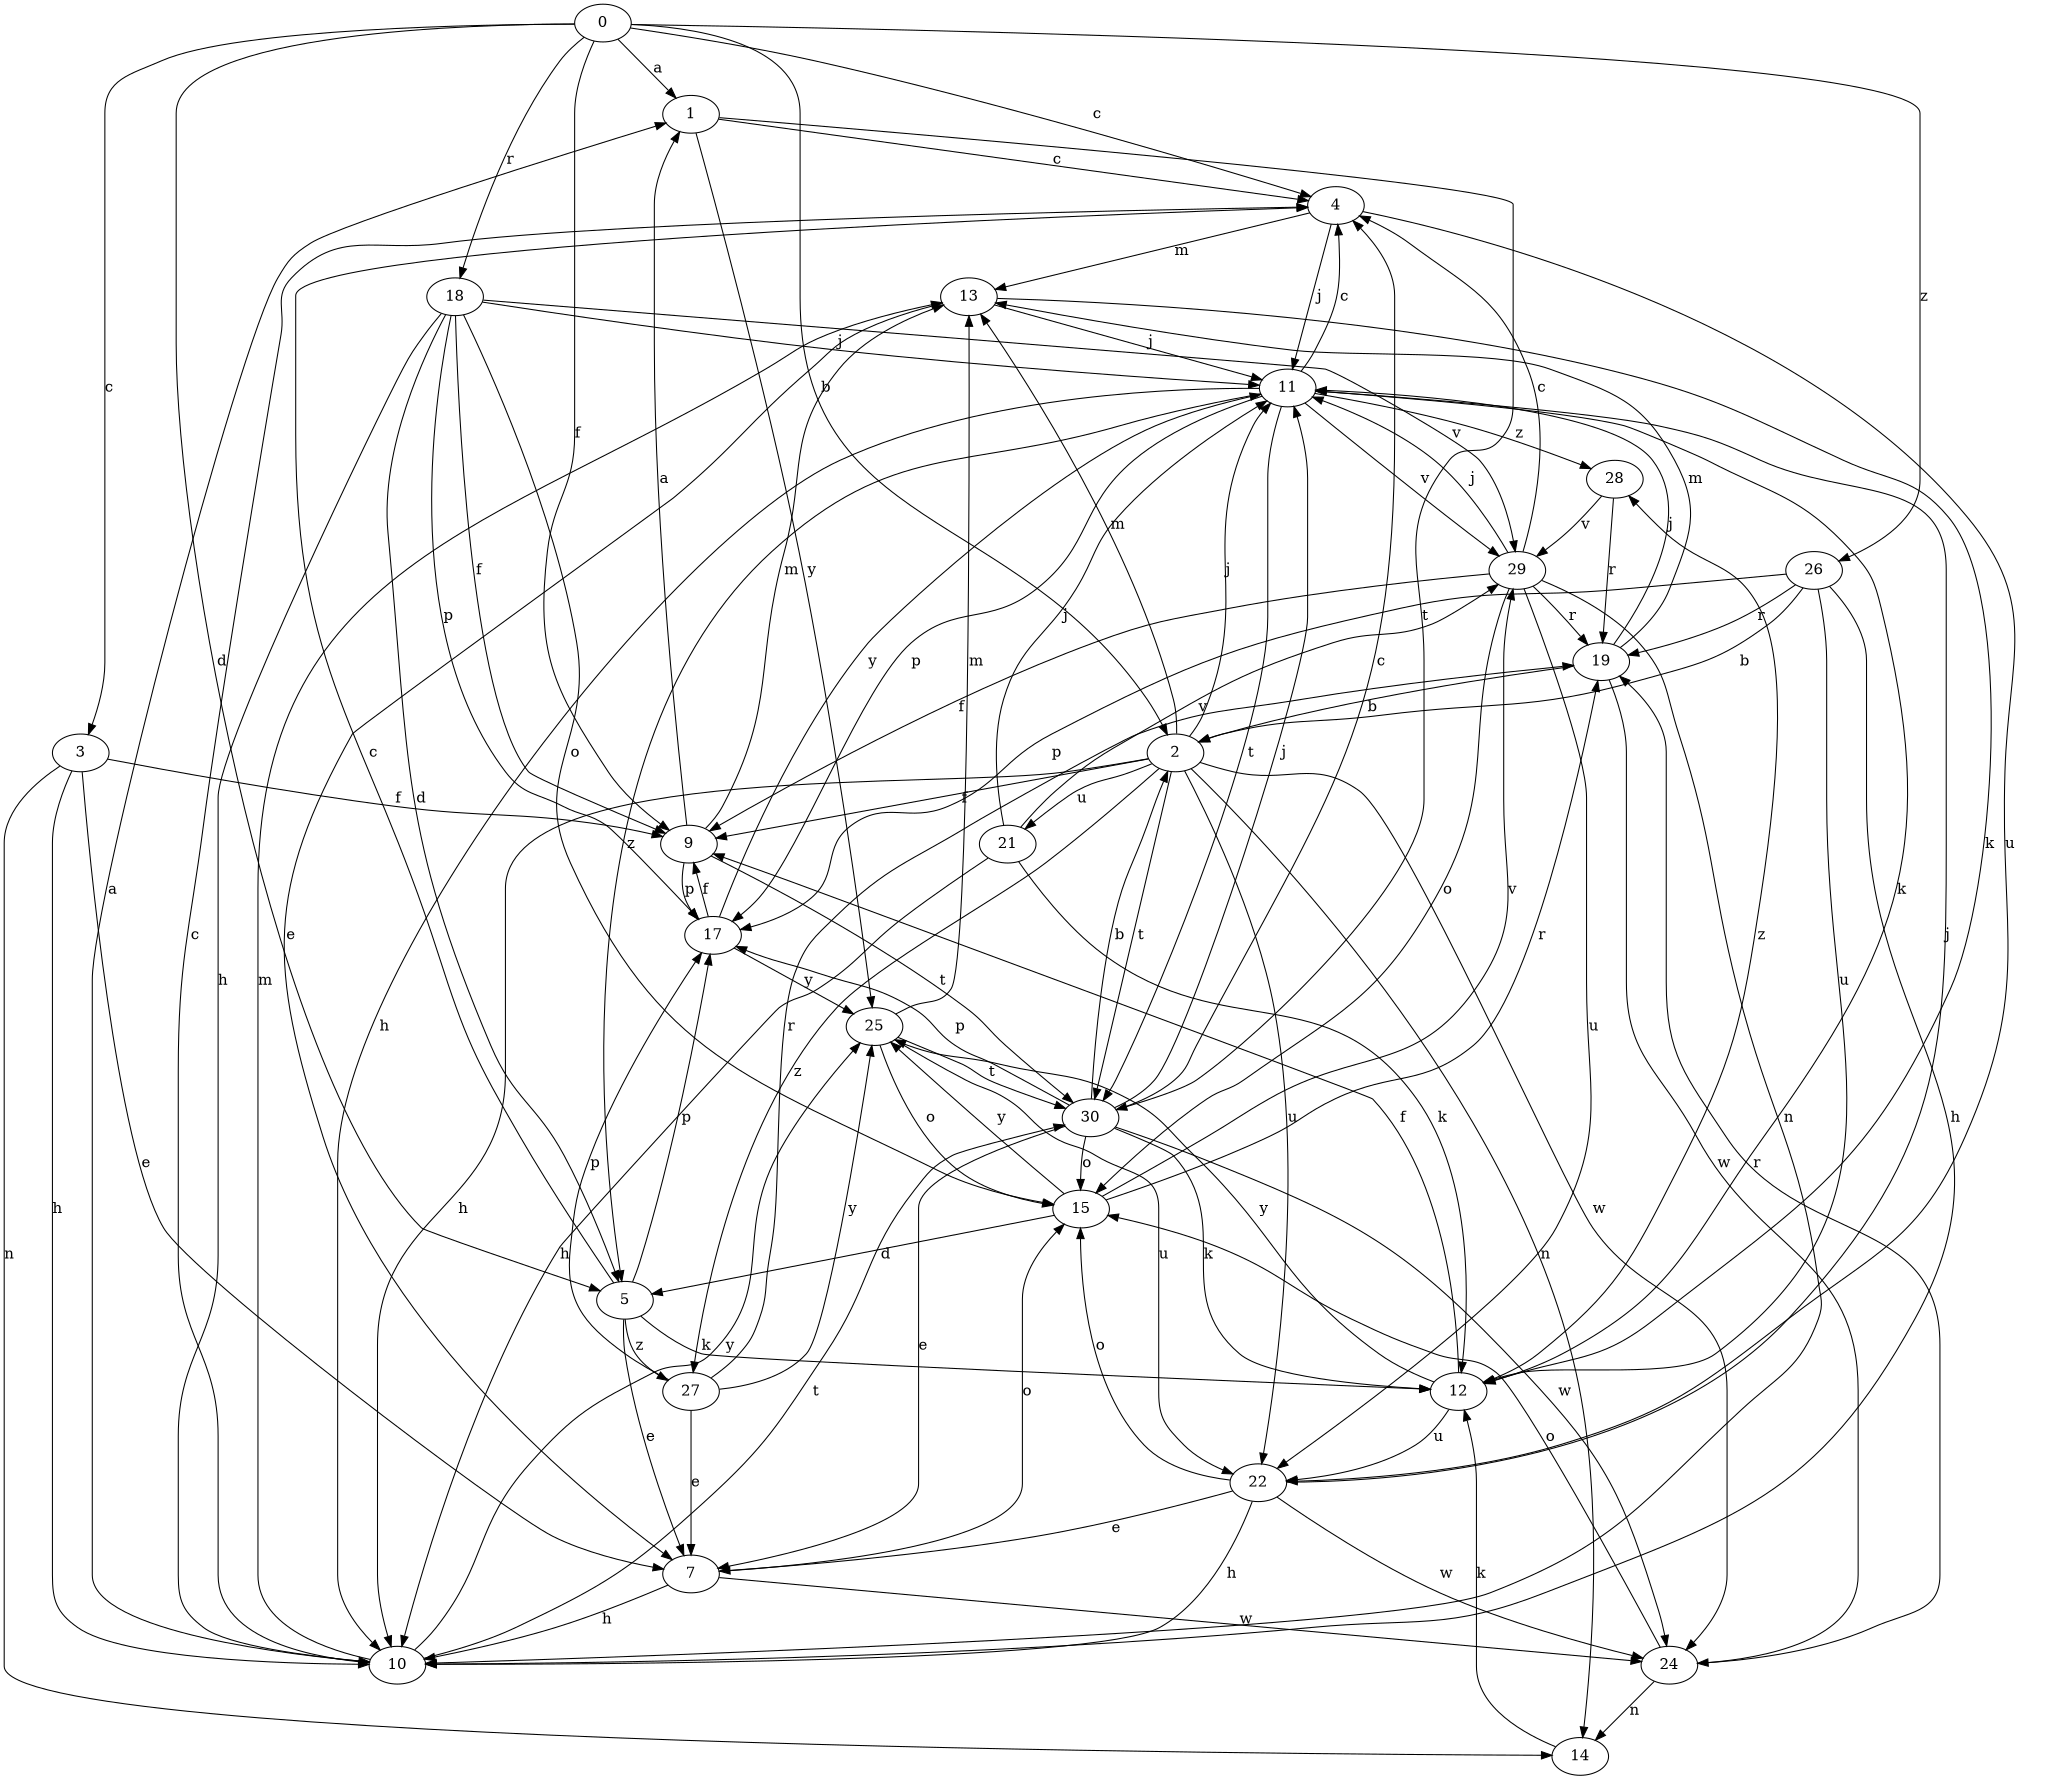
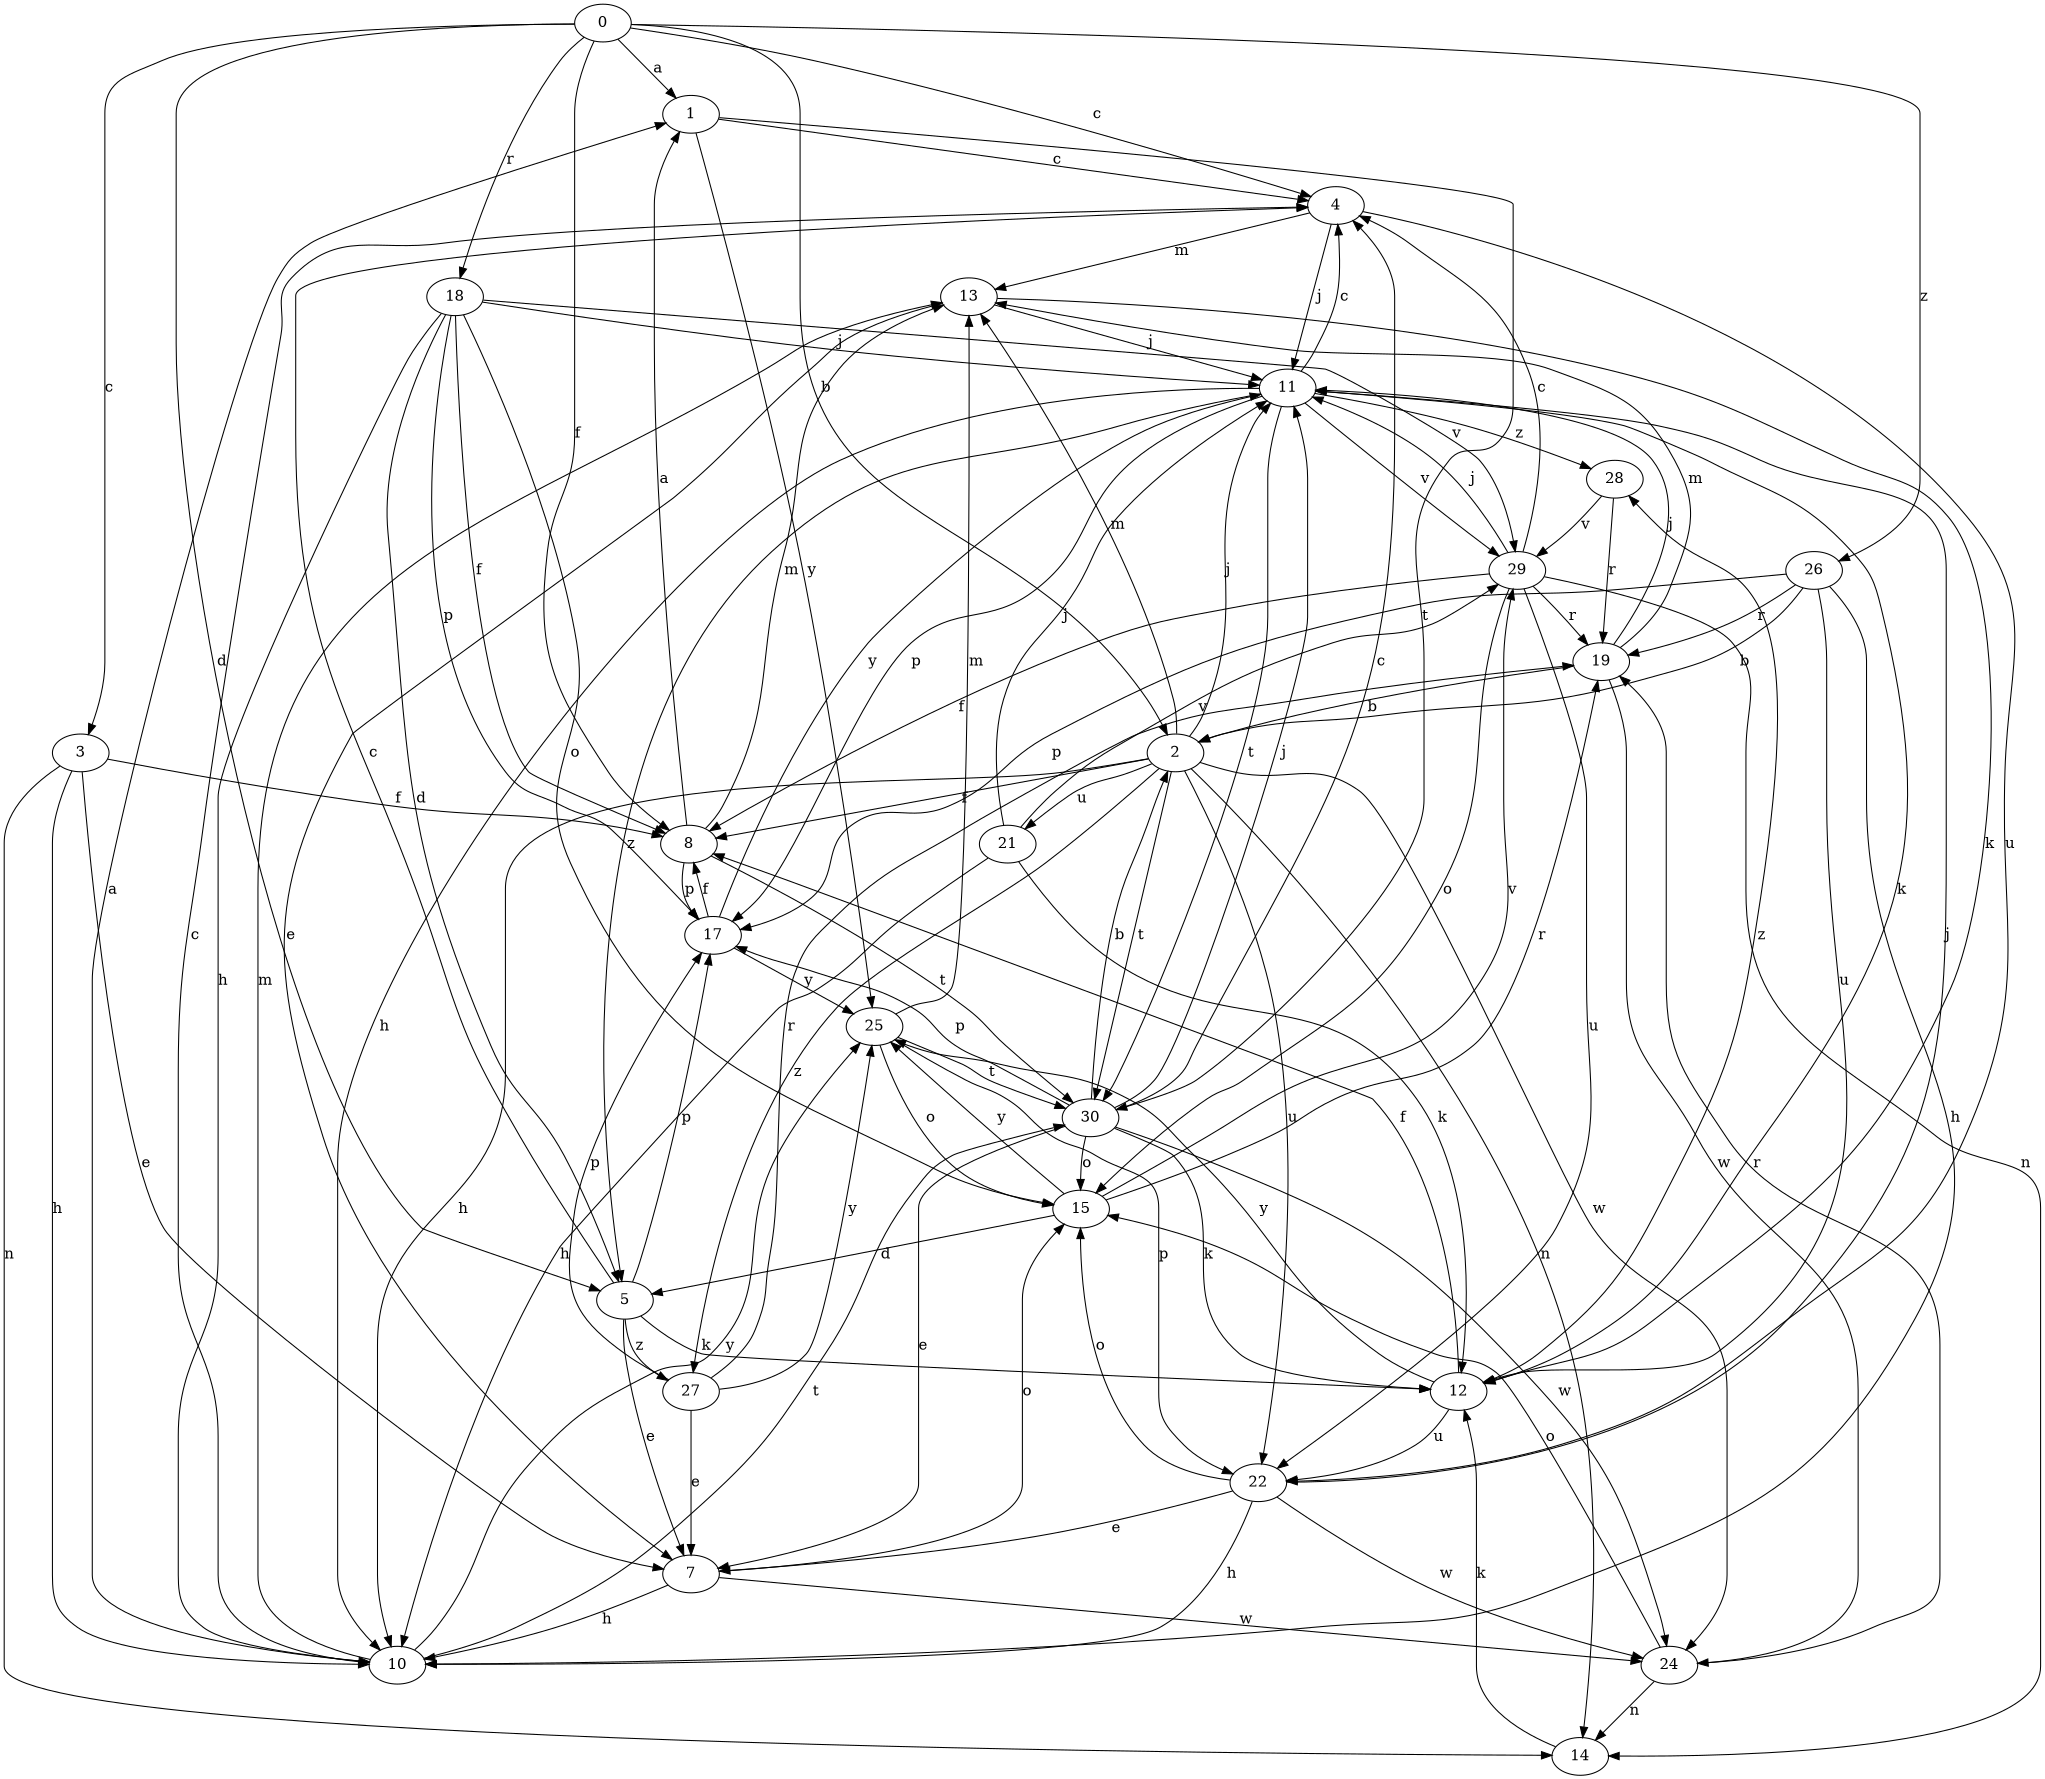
node "9": label "9" -> "8"
edge "25" -> "22": label "u" -> "p"
edge "29" -> "10": now "29" -> "14"
